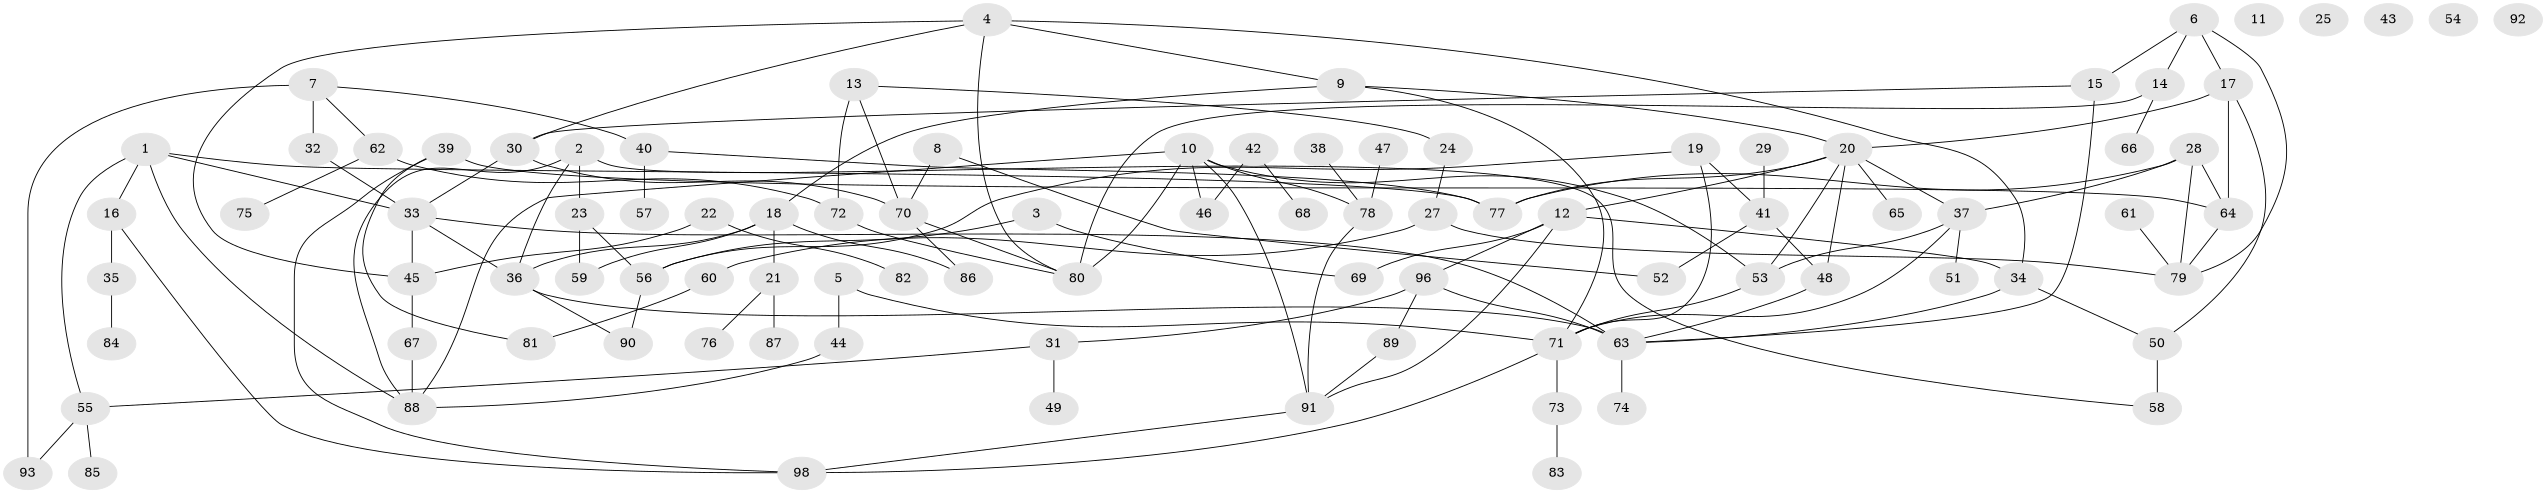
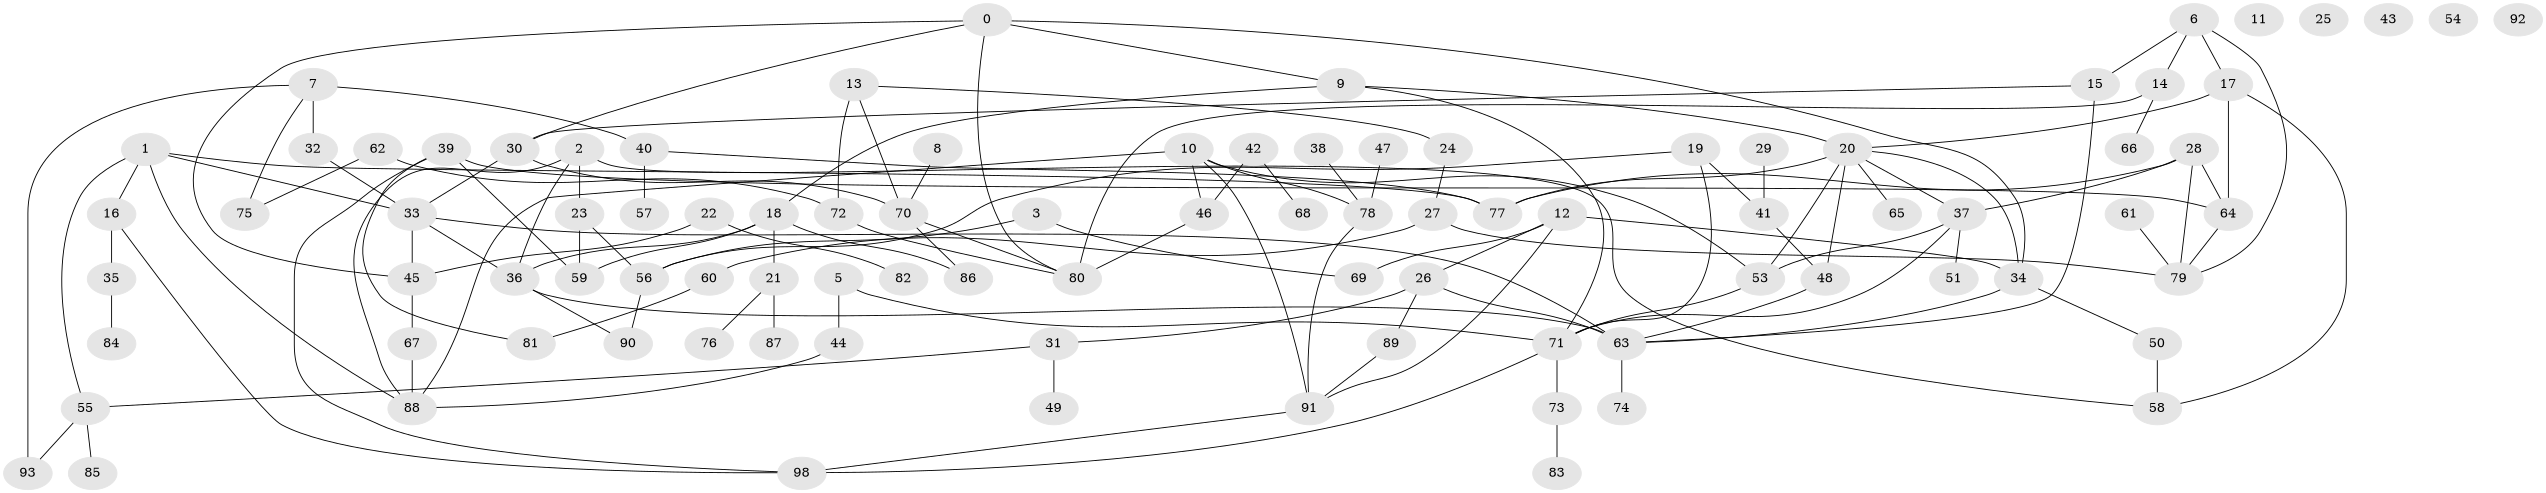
node "4": label "4" -> "0"
edge "7" -- "62": now "7" -- "75"
edge "20" -- "12": now "20" -- "34"
edge "17" -- "50": now "17" -- "58"
edge "39" -- "59": added
edge "10" -- "80": now "46" -- "80"
node "96": label "96" -> "26"
node "52": removed
